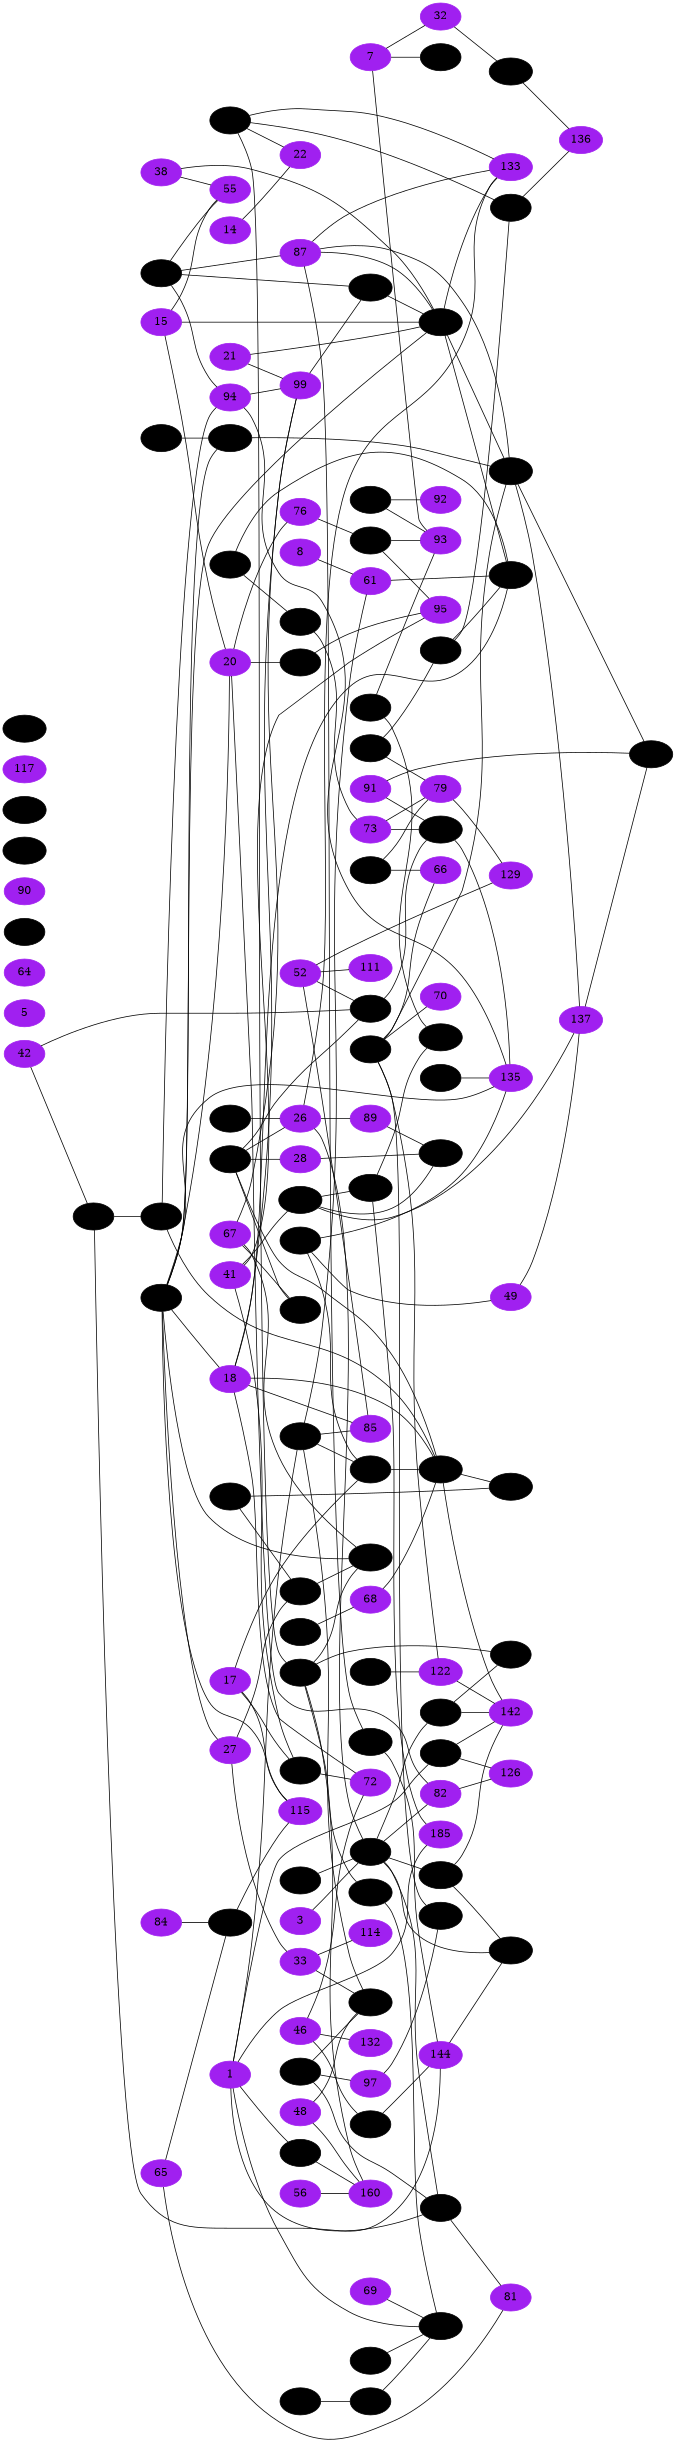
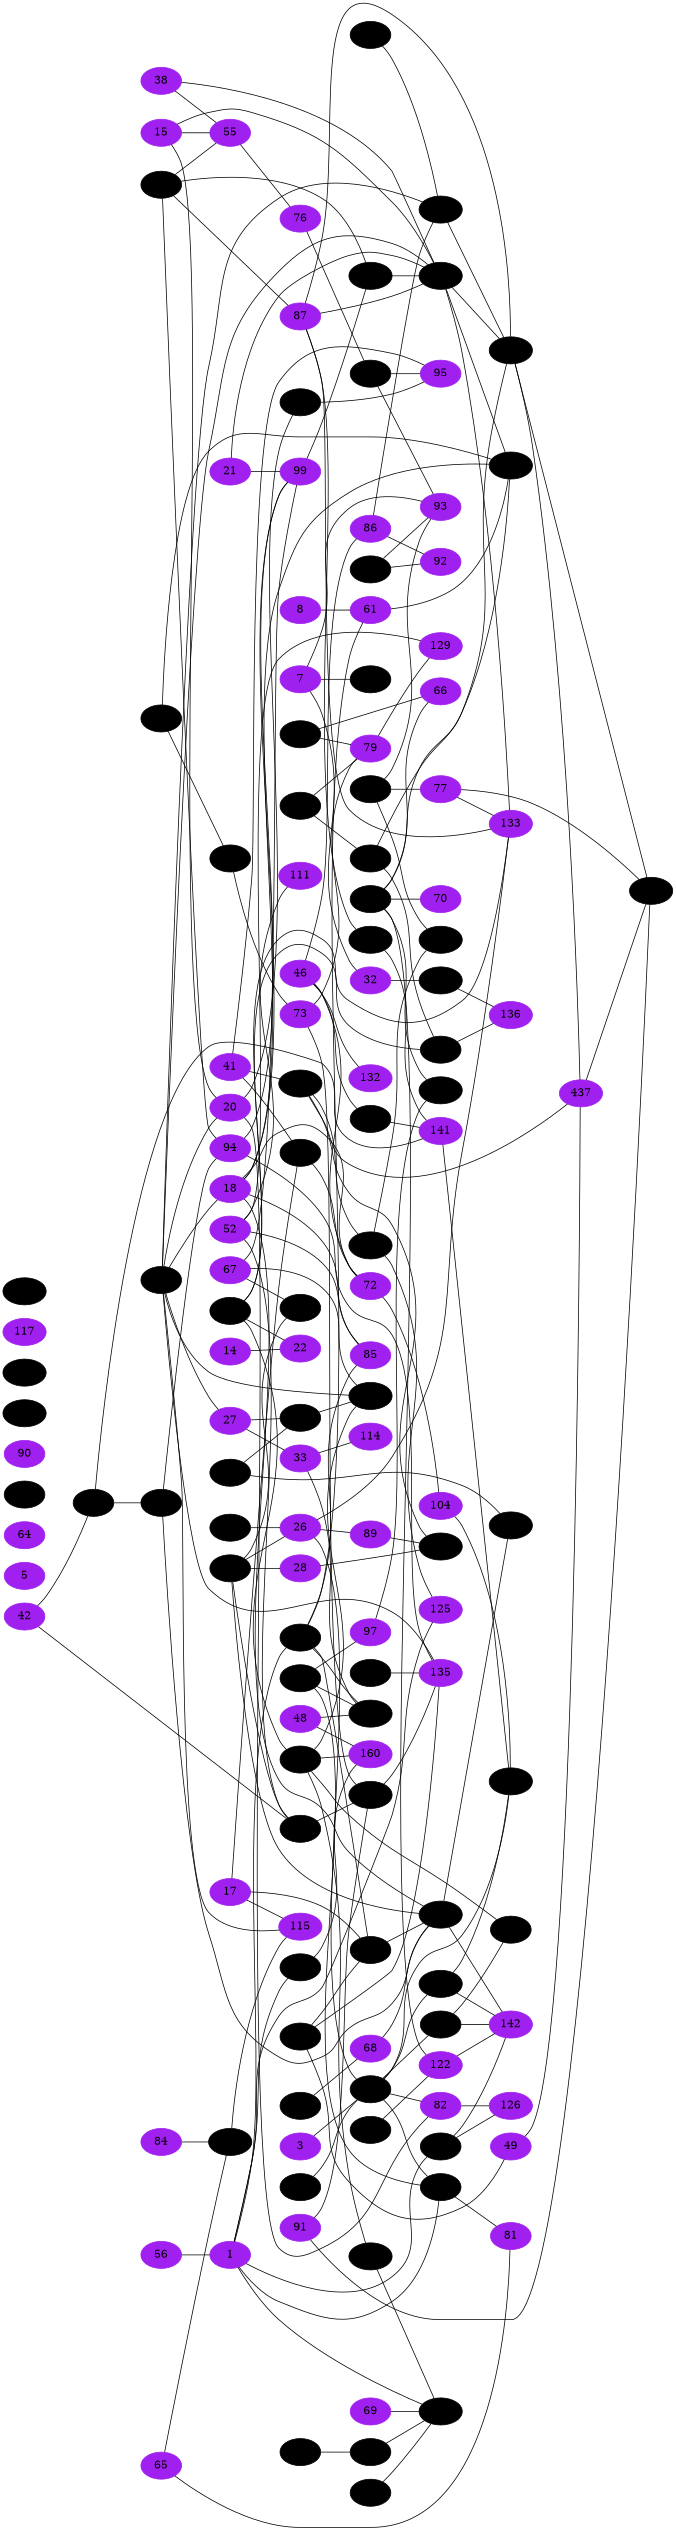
node "86": added
edge "76" -- "20": now "76" -- "55"
node "77": added
node "137": label "137" -> "437"
node "104": added
node "185": label "185" -> "125"
node "144": label "144" -> "141"
edge "56" -- "160": now "56" -- "1"
